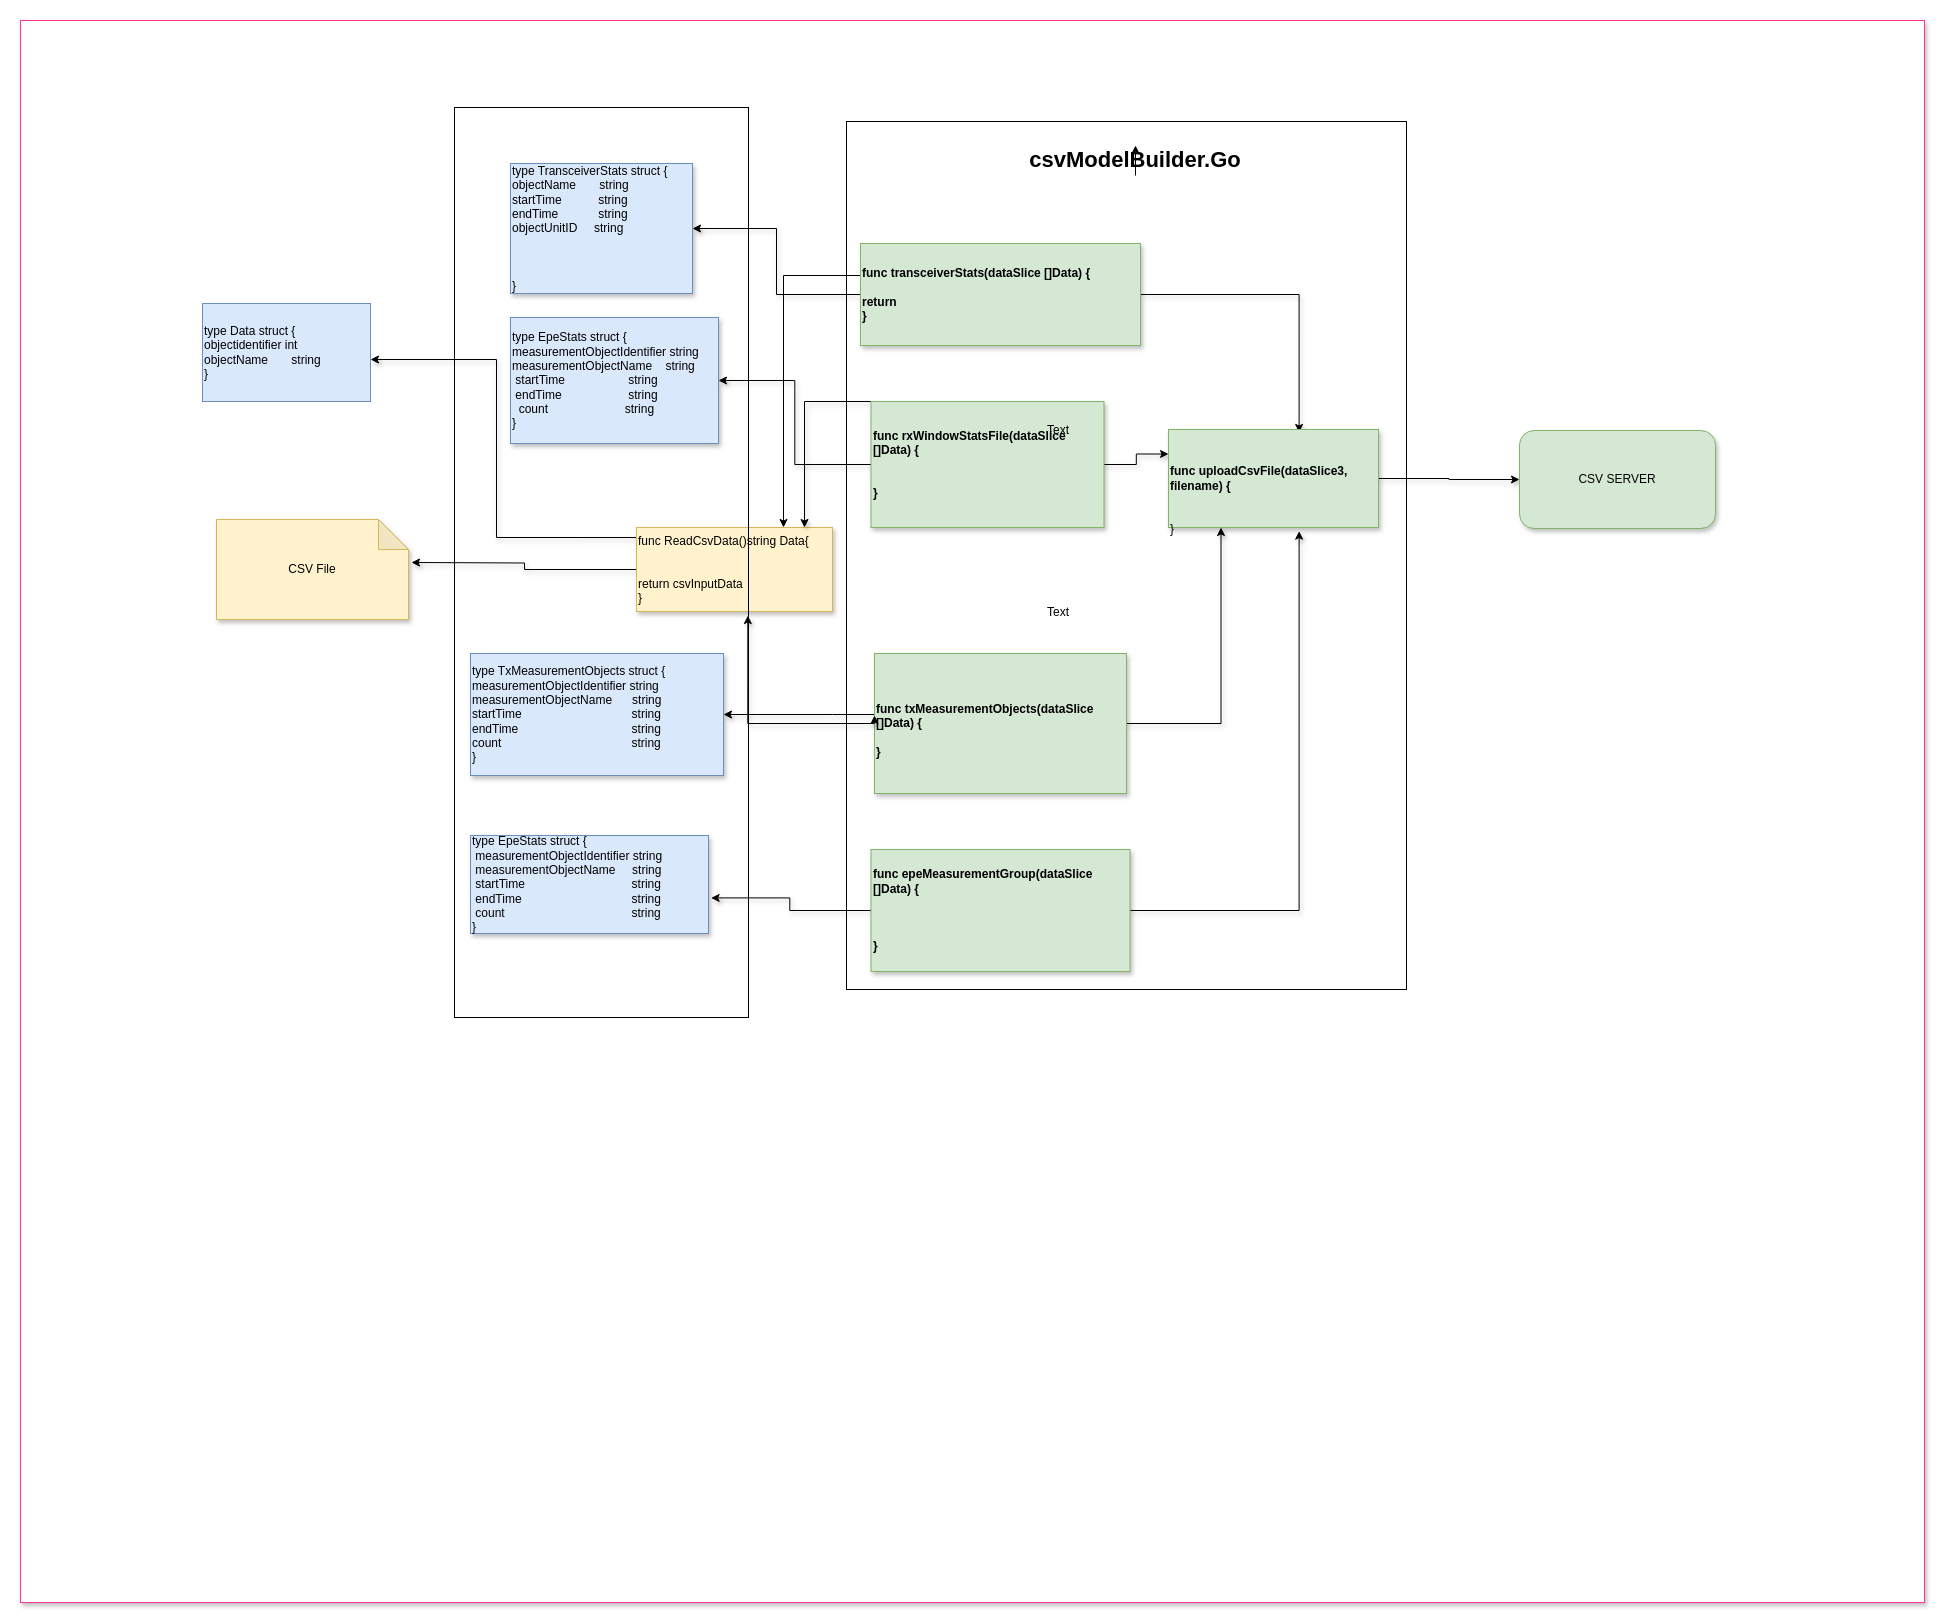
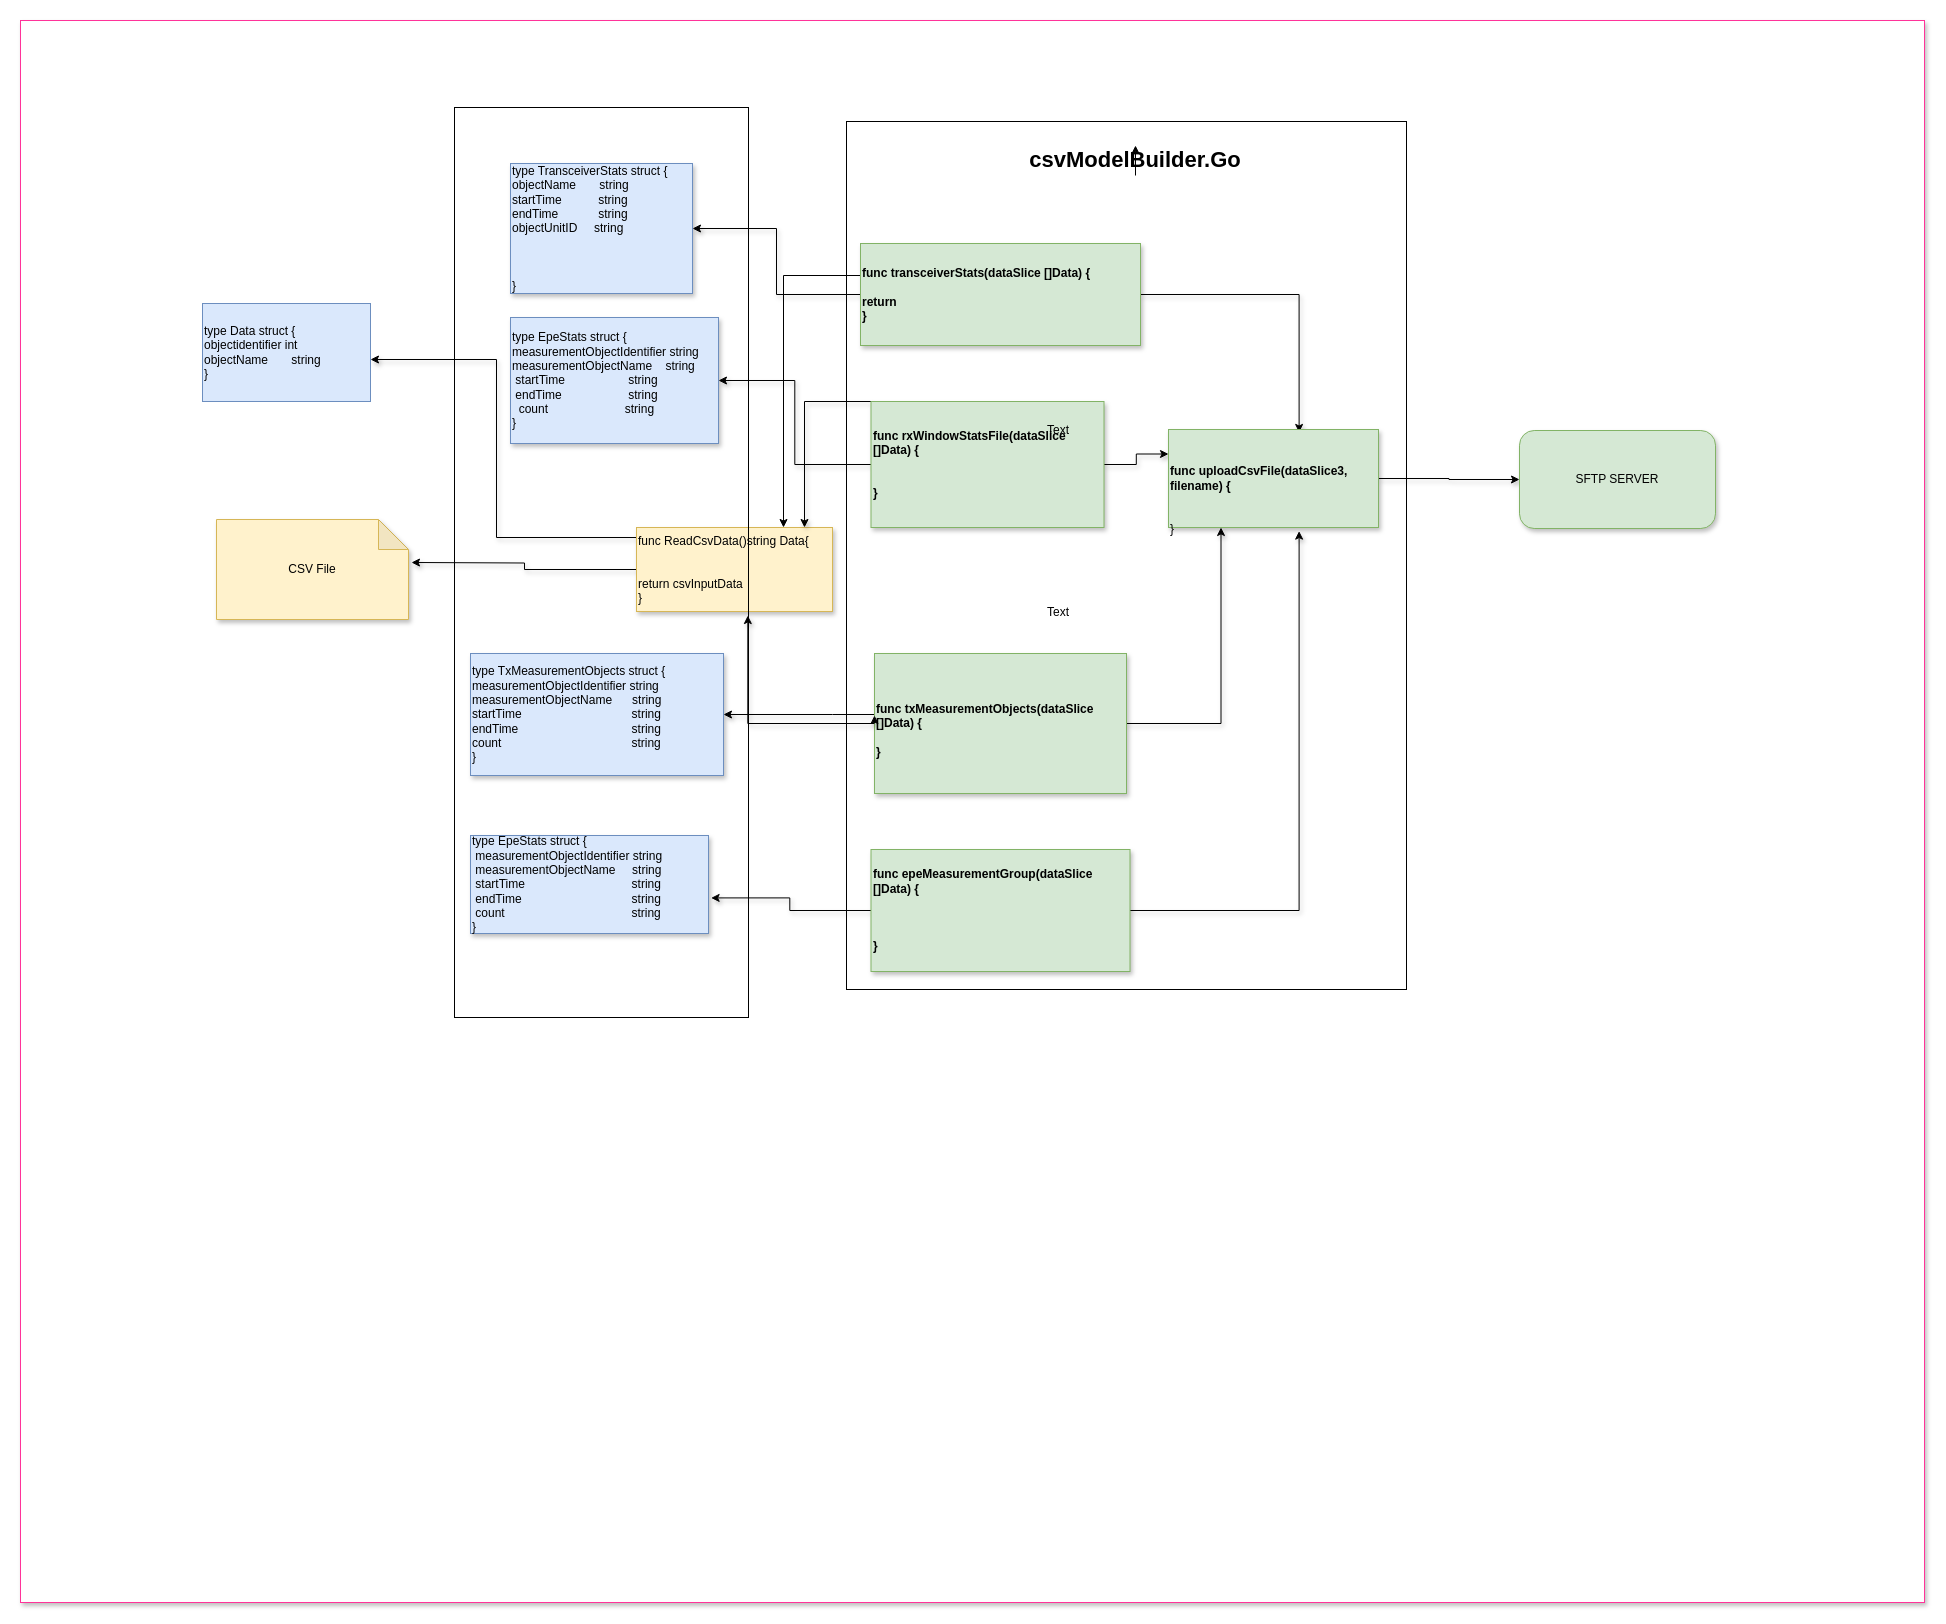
node "CSV SERVER": label "CSV SERVER" -> "SFTP SERVER"
